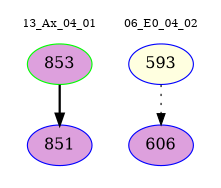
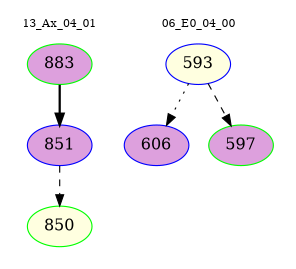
cluster "06_E0_04_02": label "06_E0_04_02" -> "06_E0_04_00"
node "853": label "853" -> "883"
node "597": added
node "850": added
